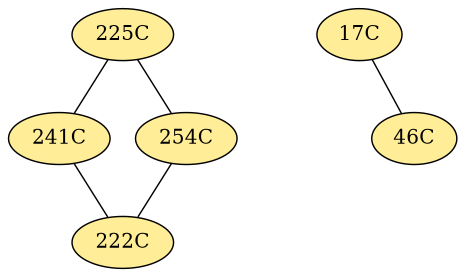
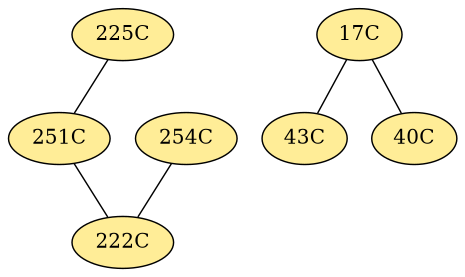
edge "225C" -- "254C": removed
node "241C": label "241C" -> "251C"
node "43C": added
node "46C": label "46C" -> "40C"
